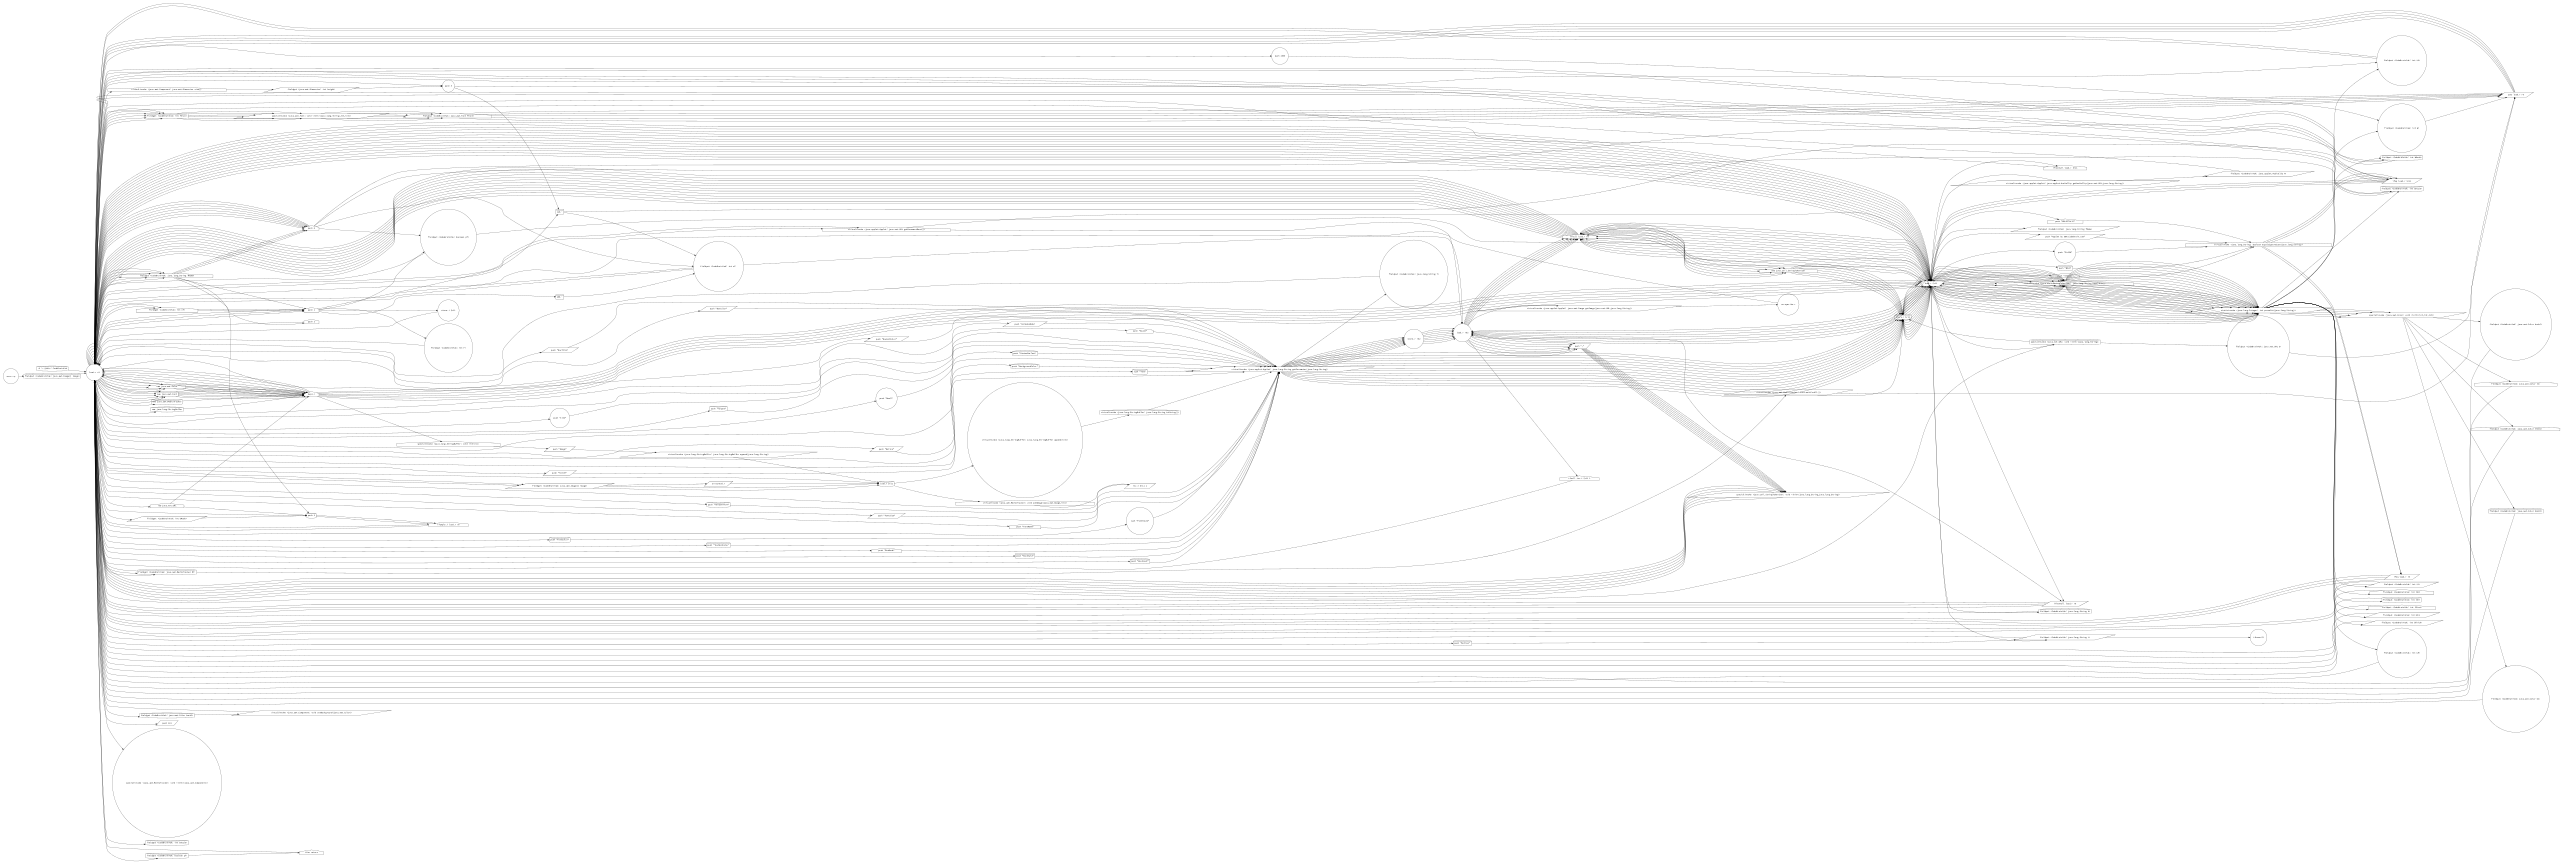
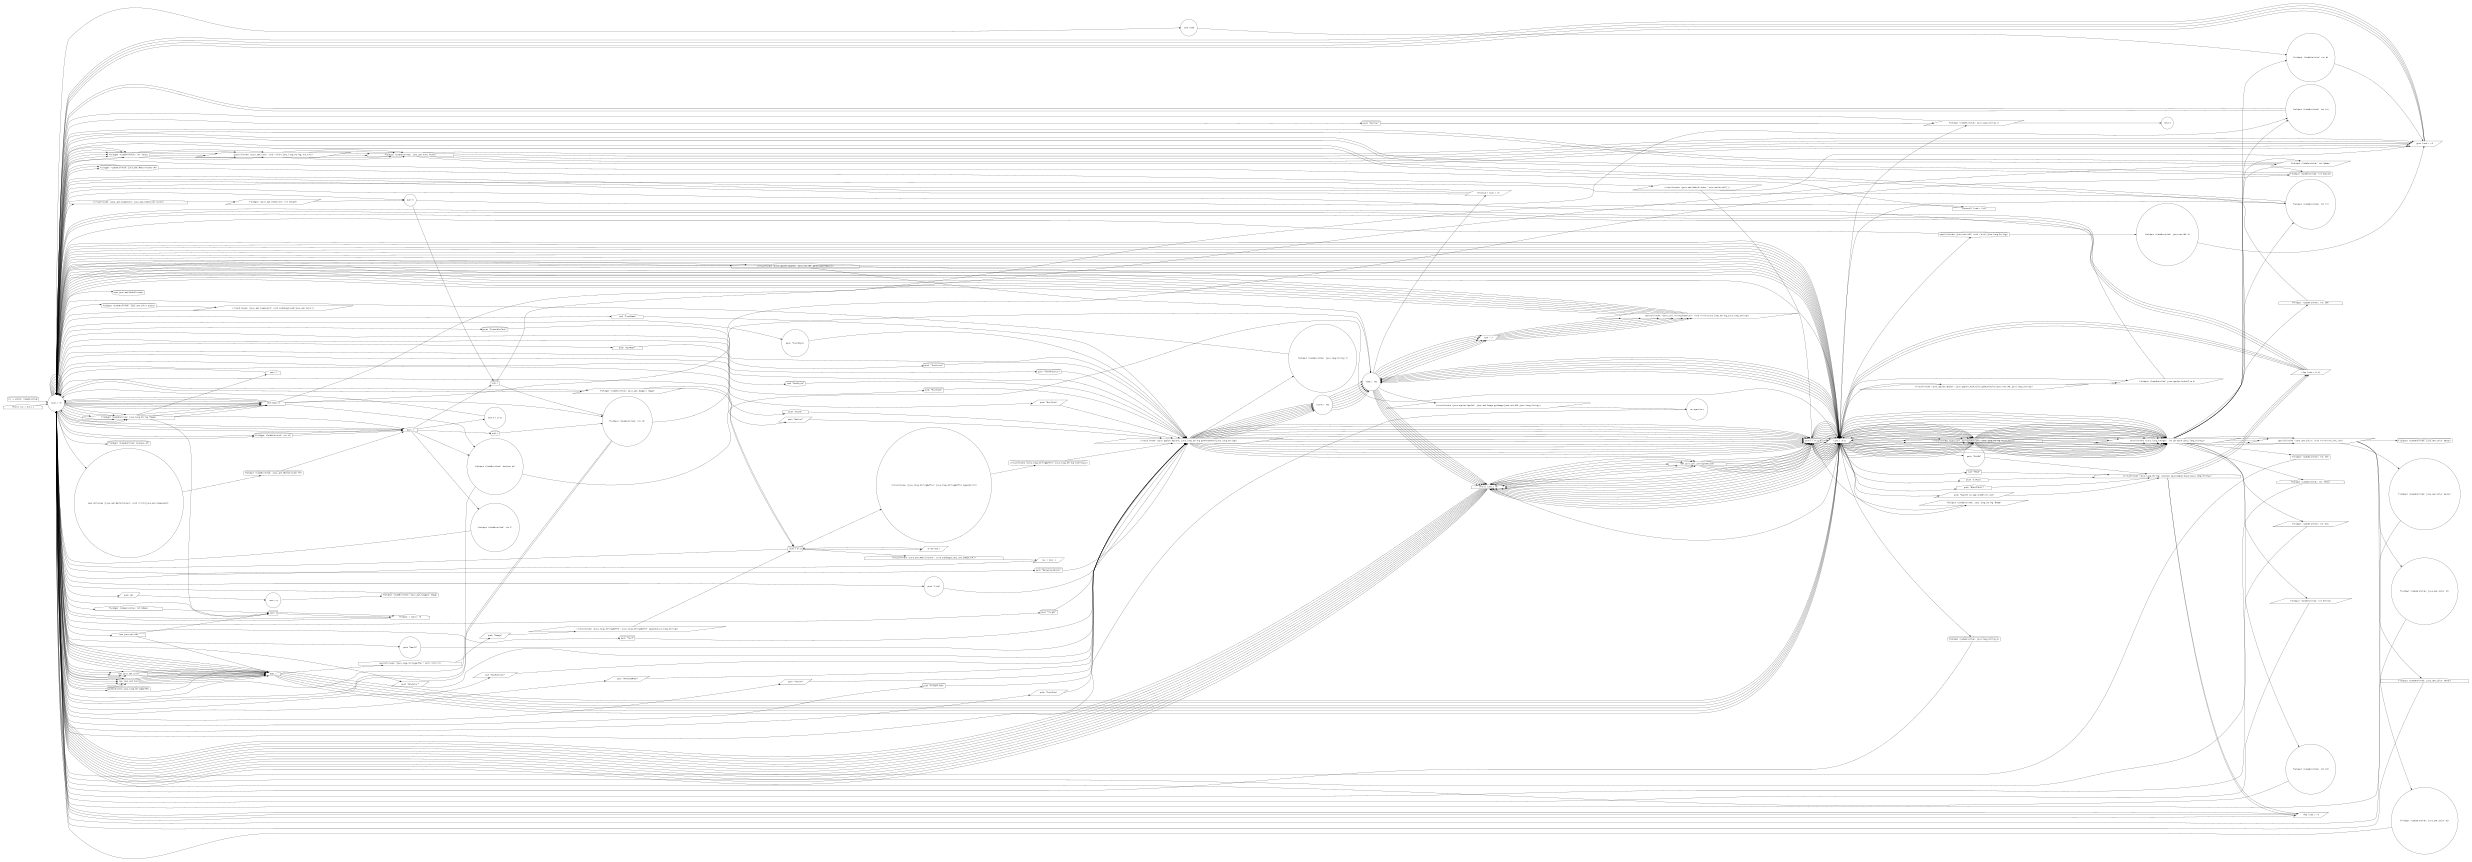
node "fieldput <CodeBrainYak: int bMode>": shape cylinder -> parallelogram
edge "sub.i" -> "ifeq load.r $r11": now "sub.i" -> "fieldput <CodeBrainYak: int tY>"
node "push 0": label "push 0" -> "nextToken 0"
node "fieldget <CodeBrainYak: int nF>": shape house -> cylinder
edge "specialinvoke <java.net.URL: void <init>(java.lang.String)>" -> "store.r $r11": now "fieldput <CodeBrainYak: java.lang.String fName>" -> "store.r $r11"
node "fieldput <CodeBrainYak: java.awt.Color tC>": shape house -> circle
edge "new java.awt.MediaTracker" -> "dup1.r": removed
edge "load.r r62" -> "ifnull inc.i $r11 1": removed
node "new java.lang.StringBuffer": label "new java.lang.StringBuffer" -> "getAudioClip java.lang.StringBuffer"
edge "load.r $r11" -> "ifnonnull load.r r0": now "load.r $r11" -> "fieldput <CodeBrainYak: java.applet.AudioClip A>"
node "fieldput <CodeBrainYak: java.awt.MediaTracker MT>": added
edge "fieldget <CodeBrainYak: java.awt.Image[] image>" -> "arrayread.r": now "load.i $r11" -> "arrayread.r"
node "fieldget <CodeBrainYak: int bMode>": shape parallelogram -> house
node "fieldput <CodeBrainYak: int tY>": shape parallelogram -> circle
edge "push 101" -> "newarray": added
node "ifnonnull": label "ifnonnull" -> "return"
edge "fieldput <CodeBrainYak: java.awt.Color bHotC>" -> "load.r r0": removed
node "fieldget <CodeBrainYak: int bStyle>": removed
node "ifne return": removed
